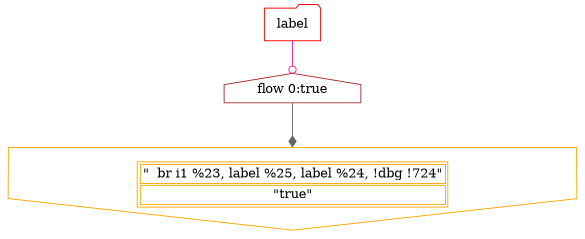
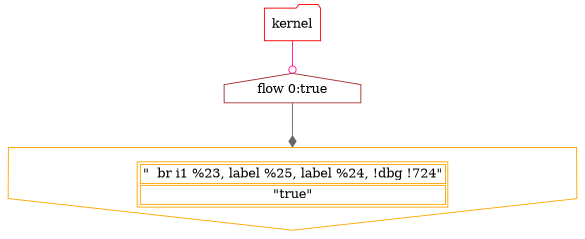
node "label": label "label" -> "kernel"
